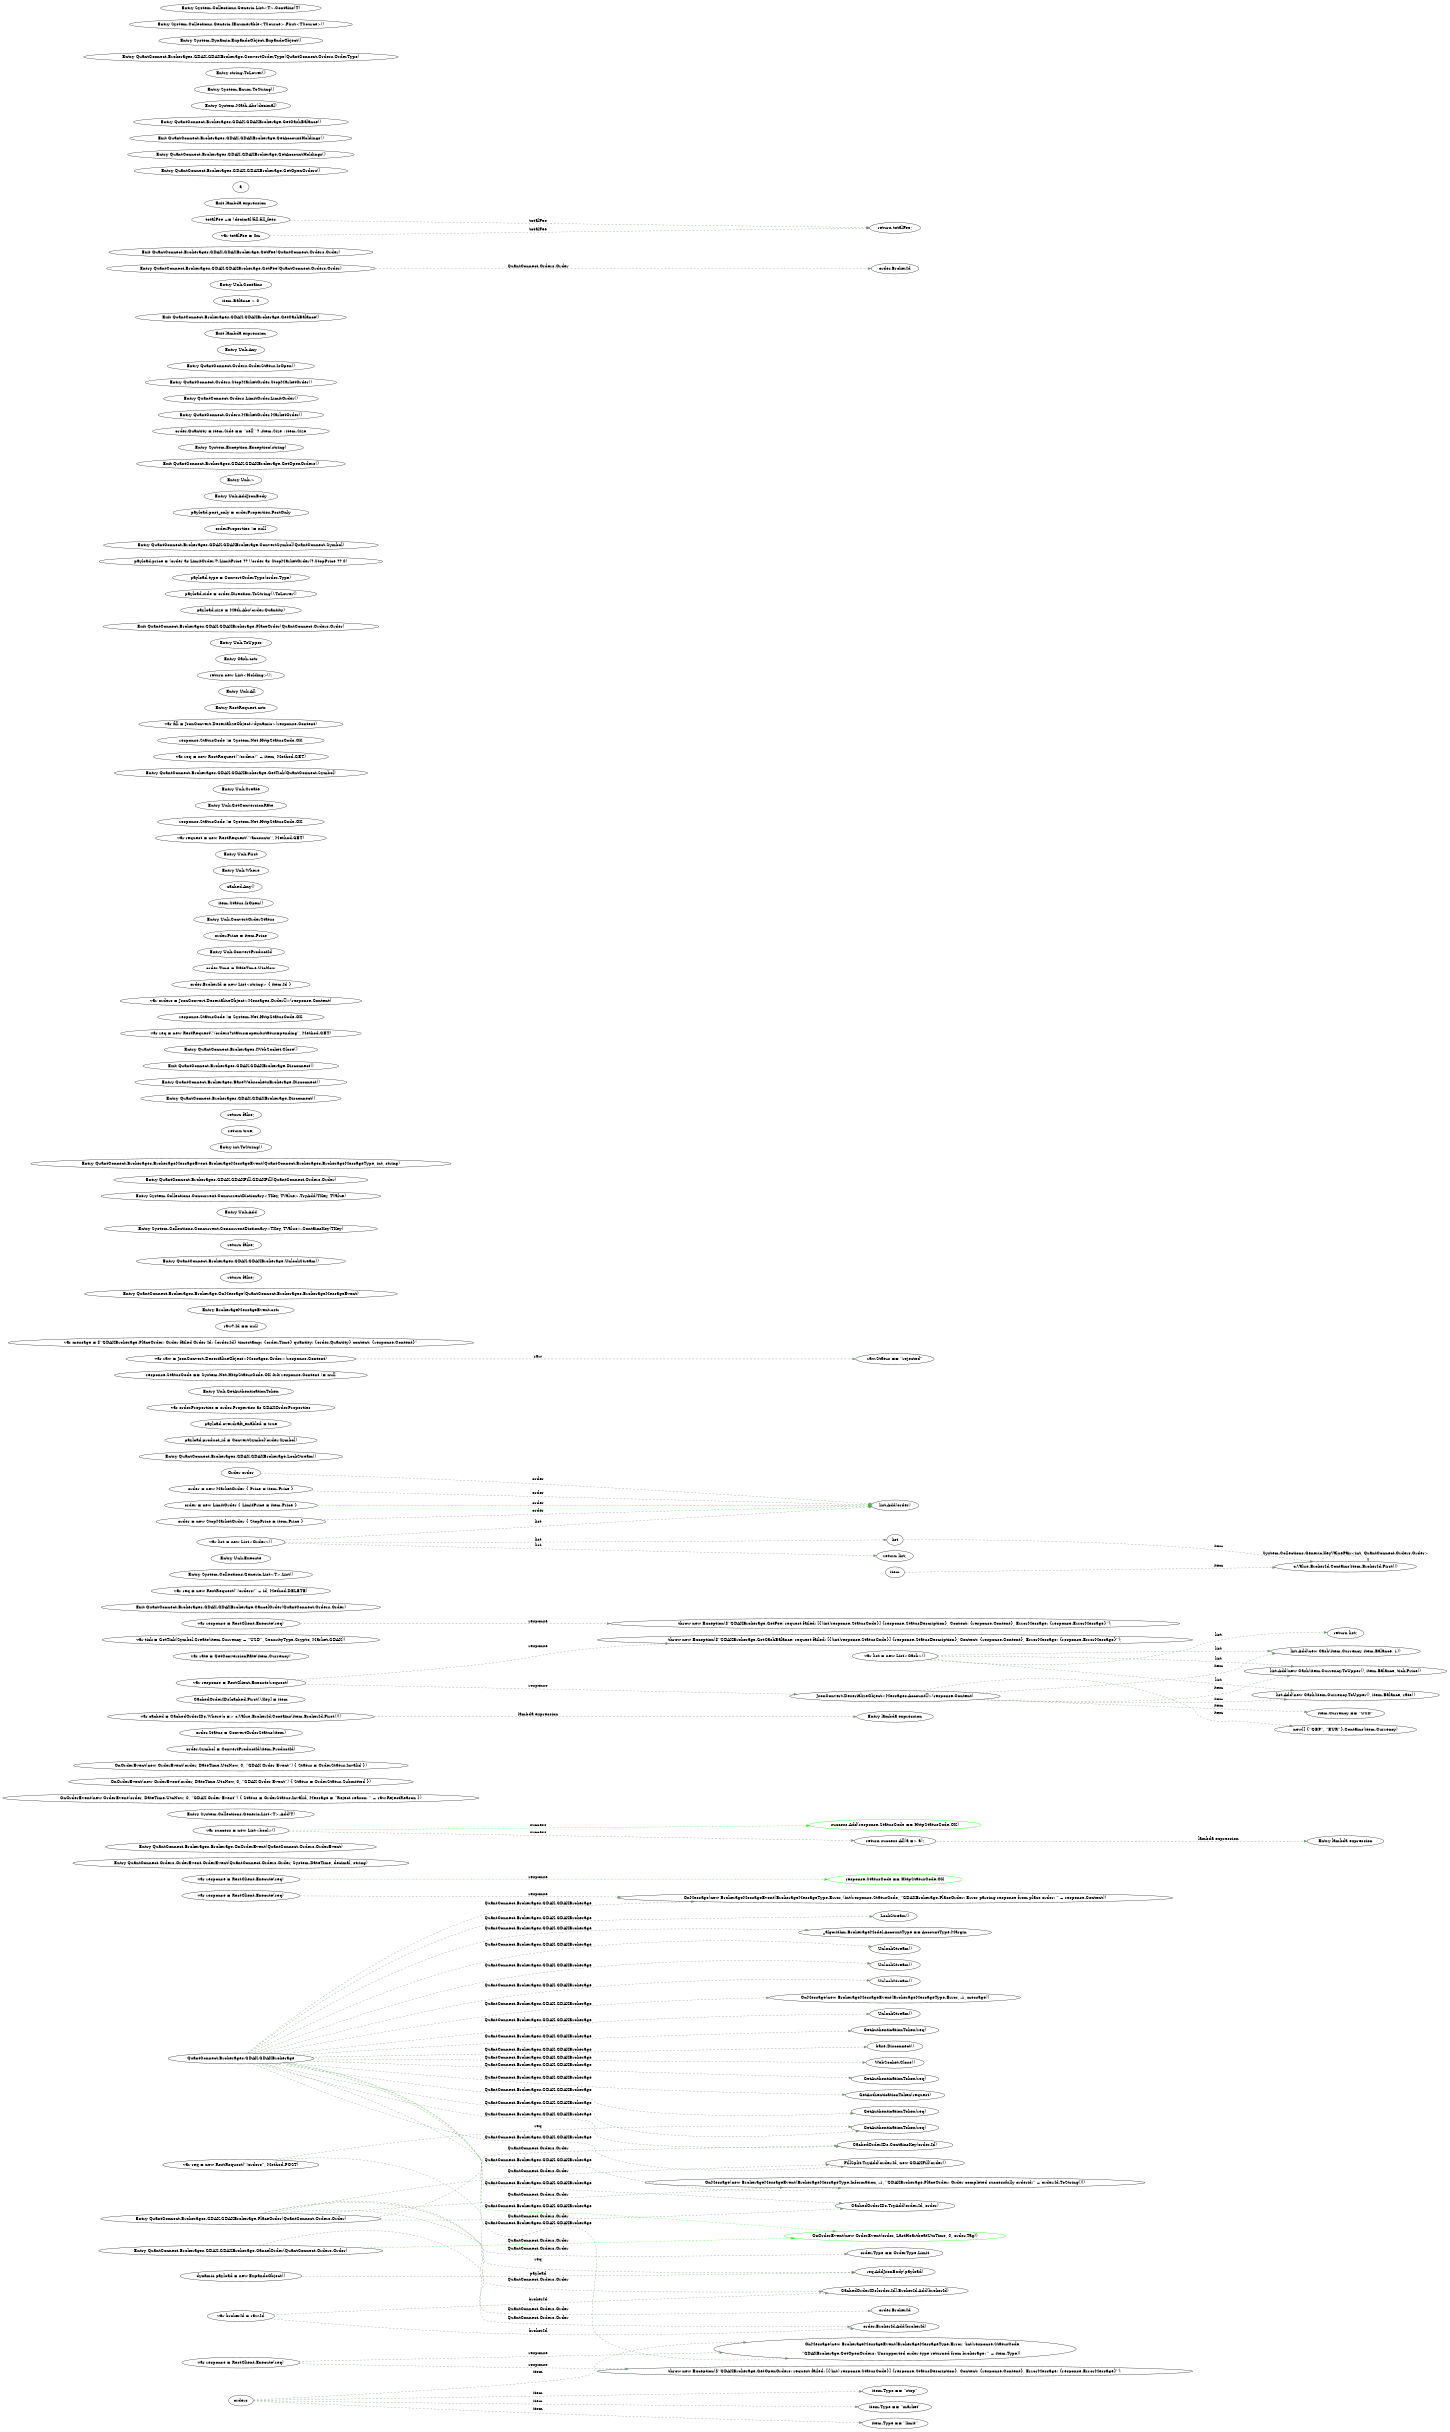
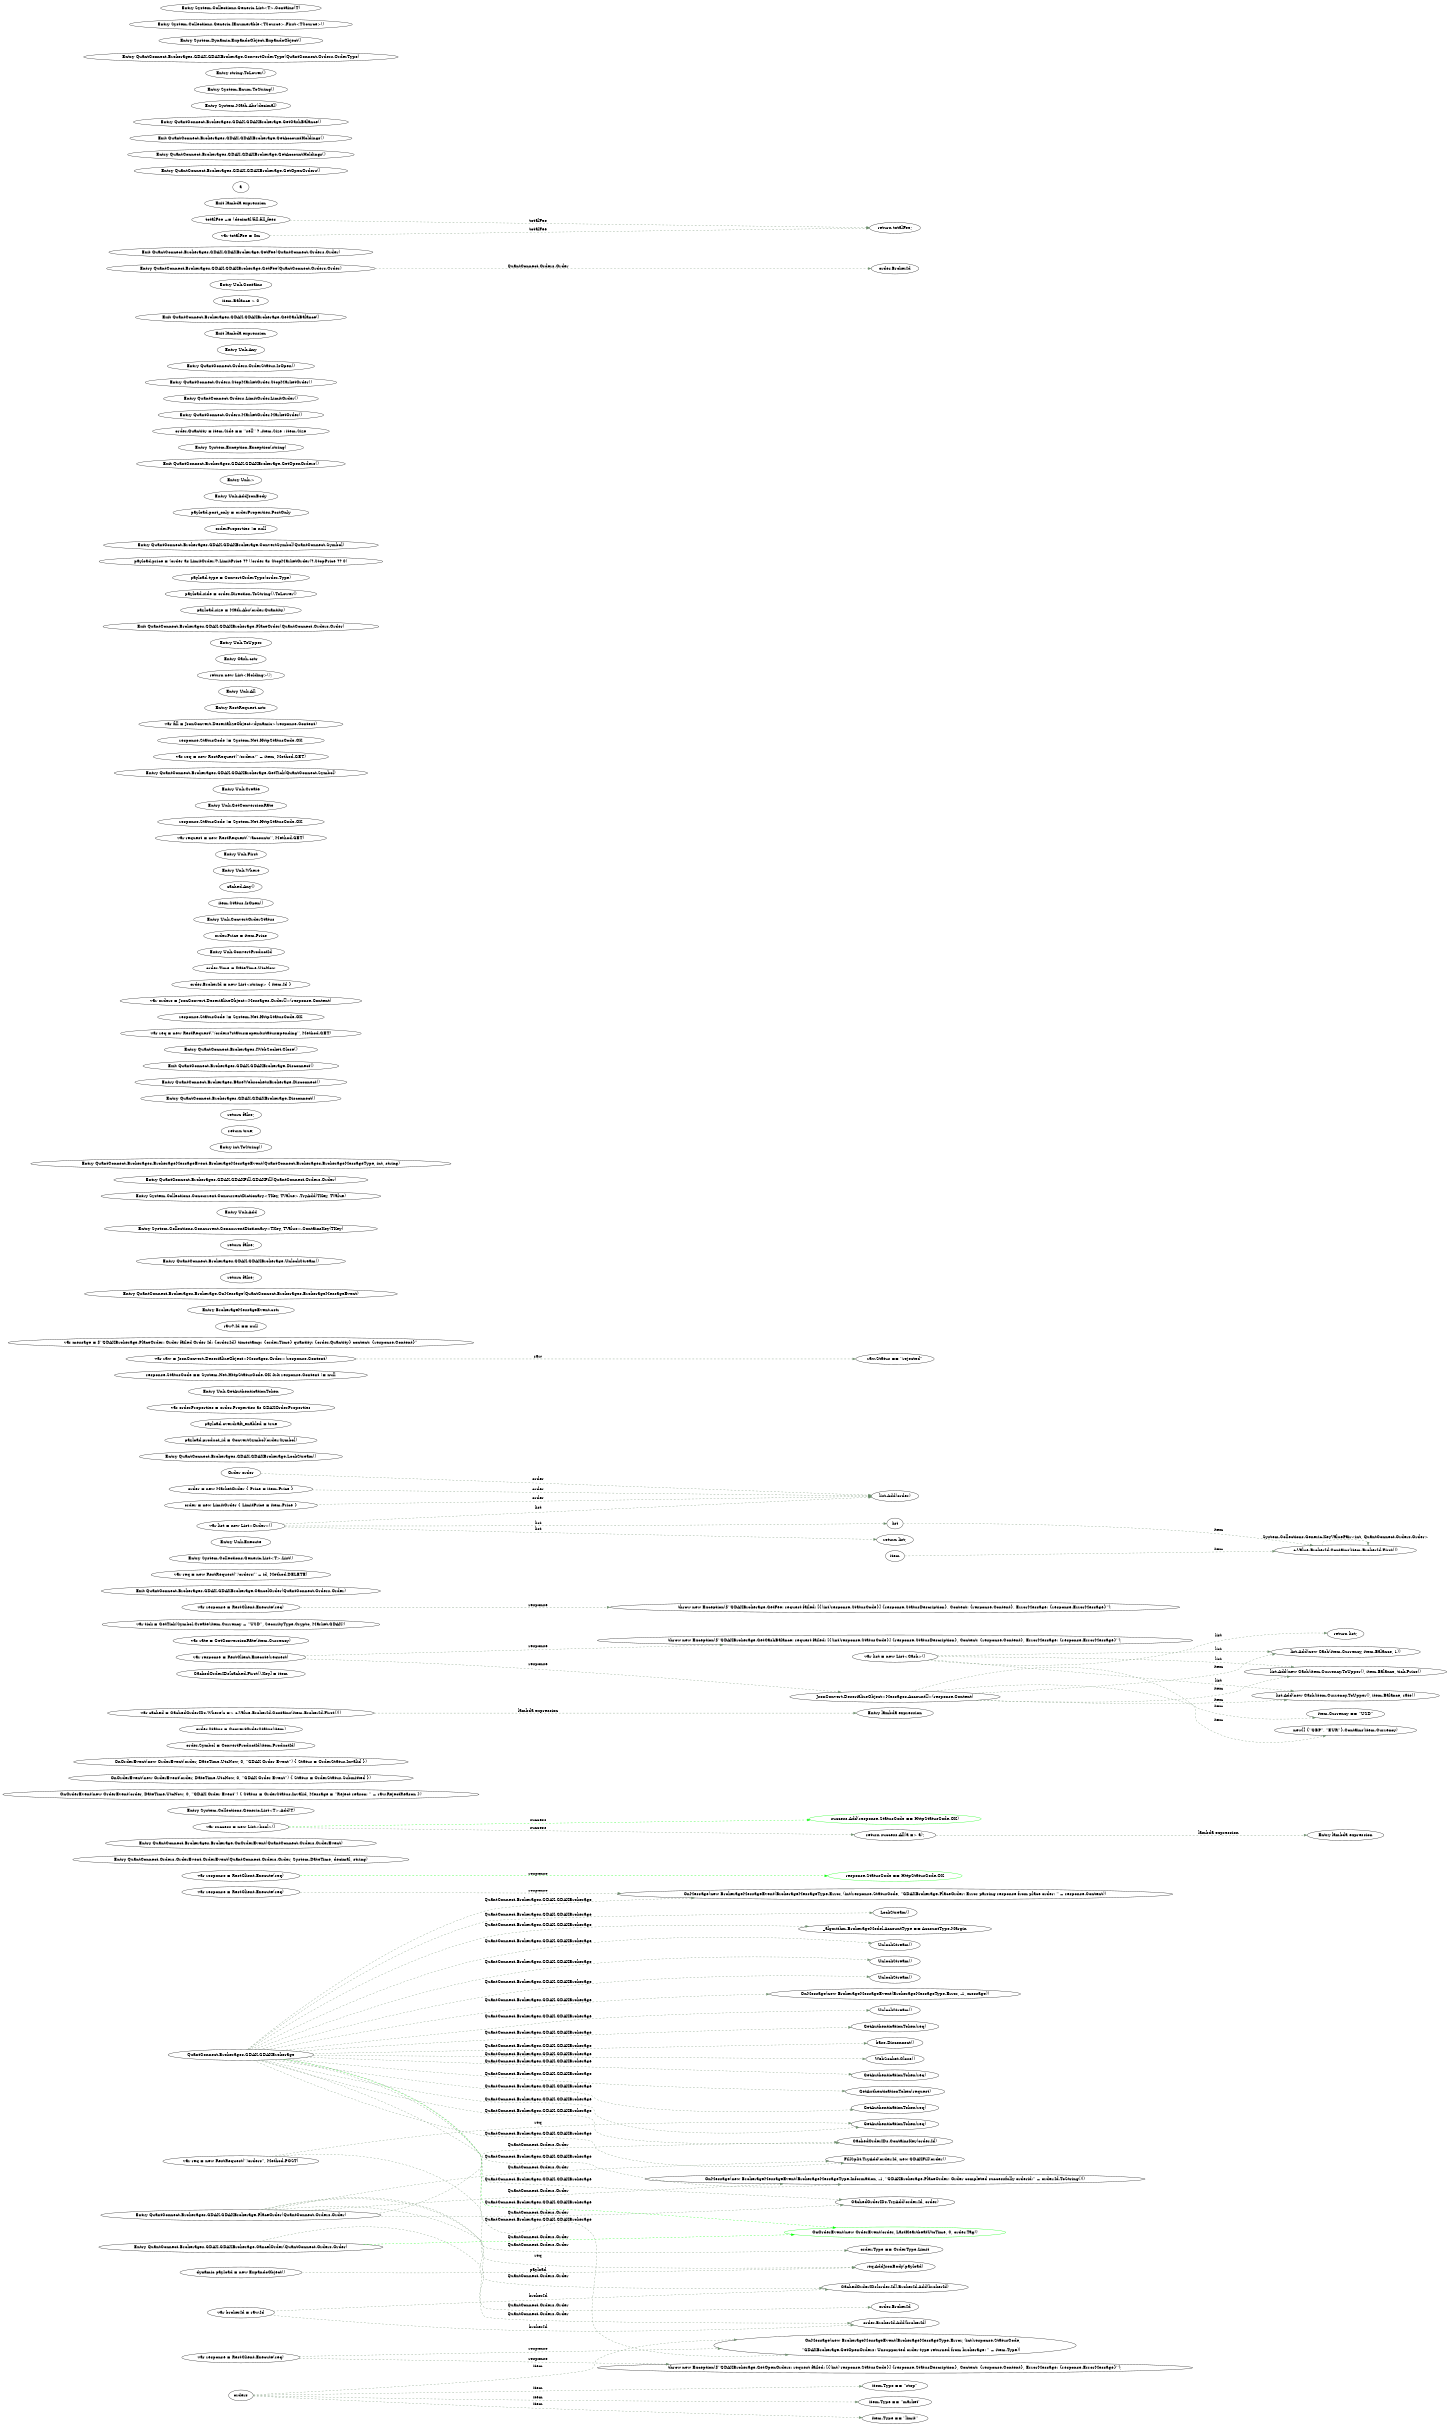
edge "order = new LimitOrder { LimitPrice = item.Price }" -> "list.Add(order)": color green -> darkseagreen4
node "order = new StopMarketOrder { StopPrice = item.Price }": removed
